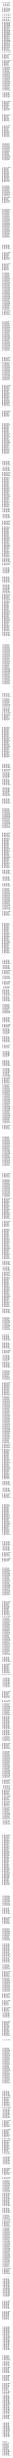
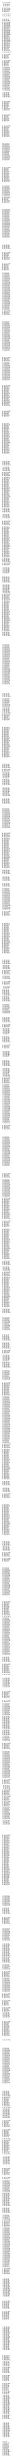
node "d55: [NO_SSA] INVALID": removed
